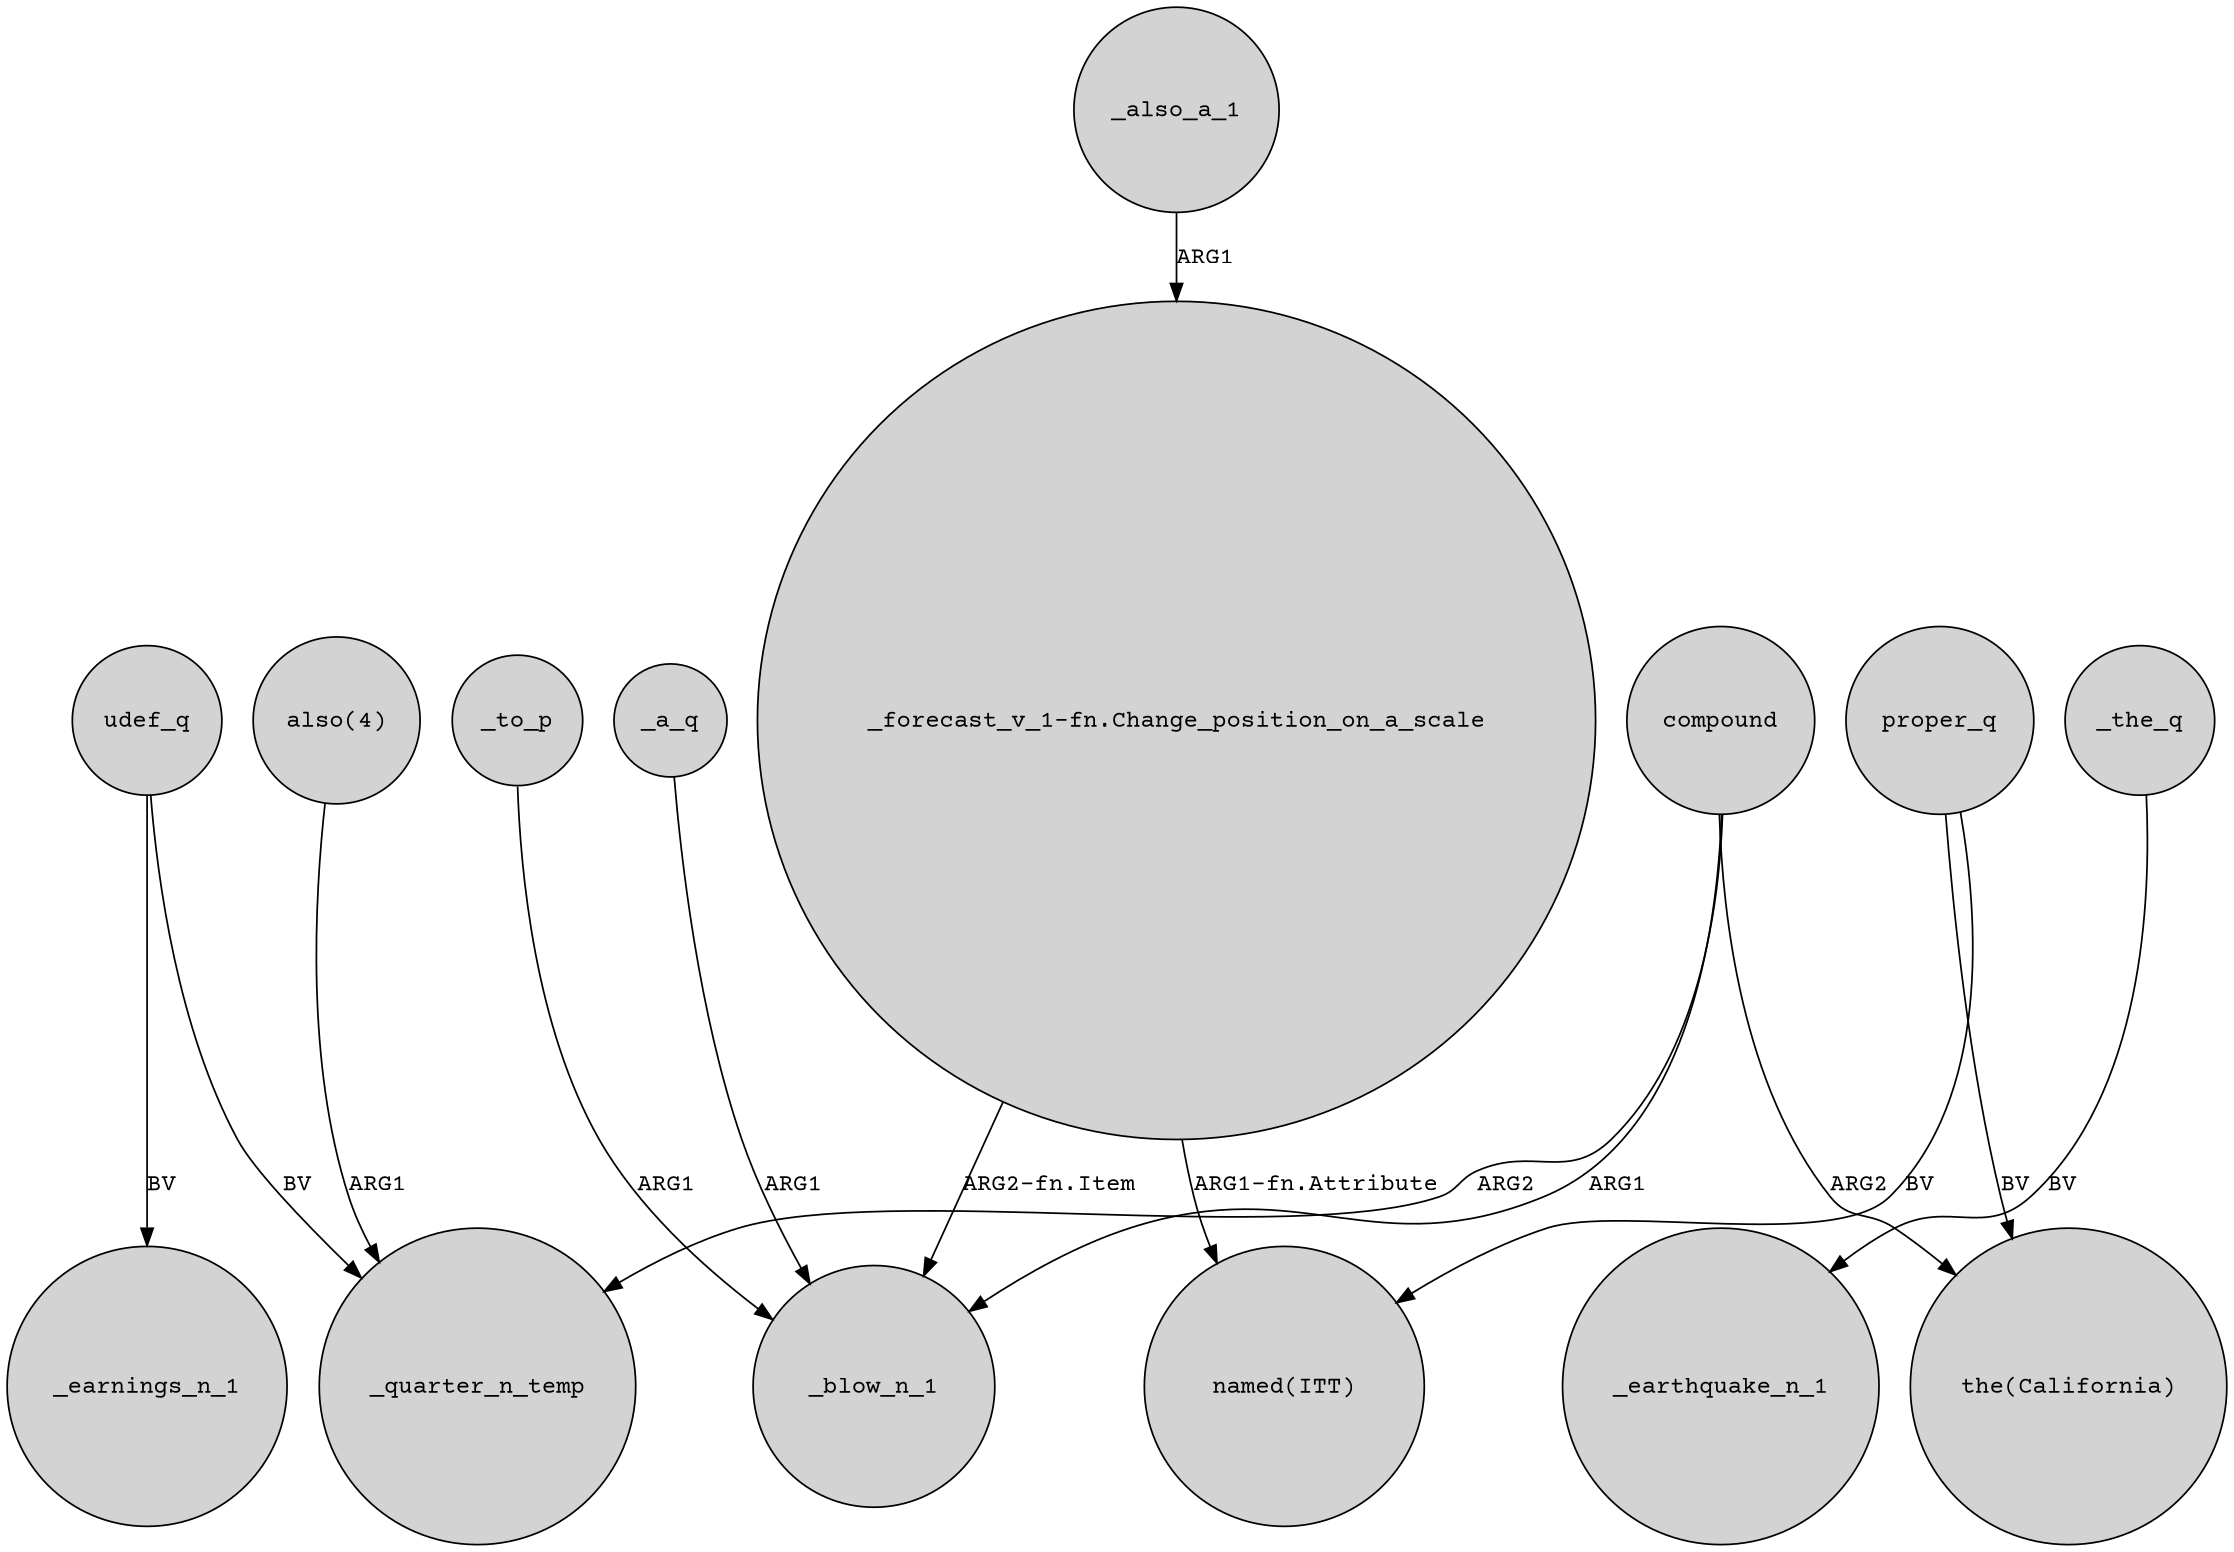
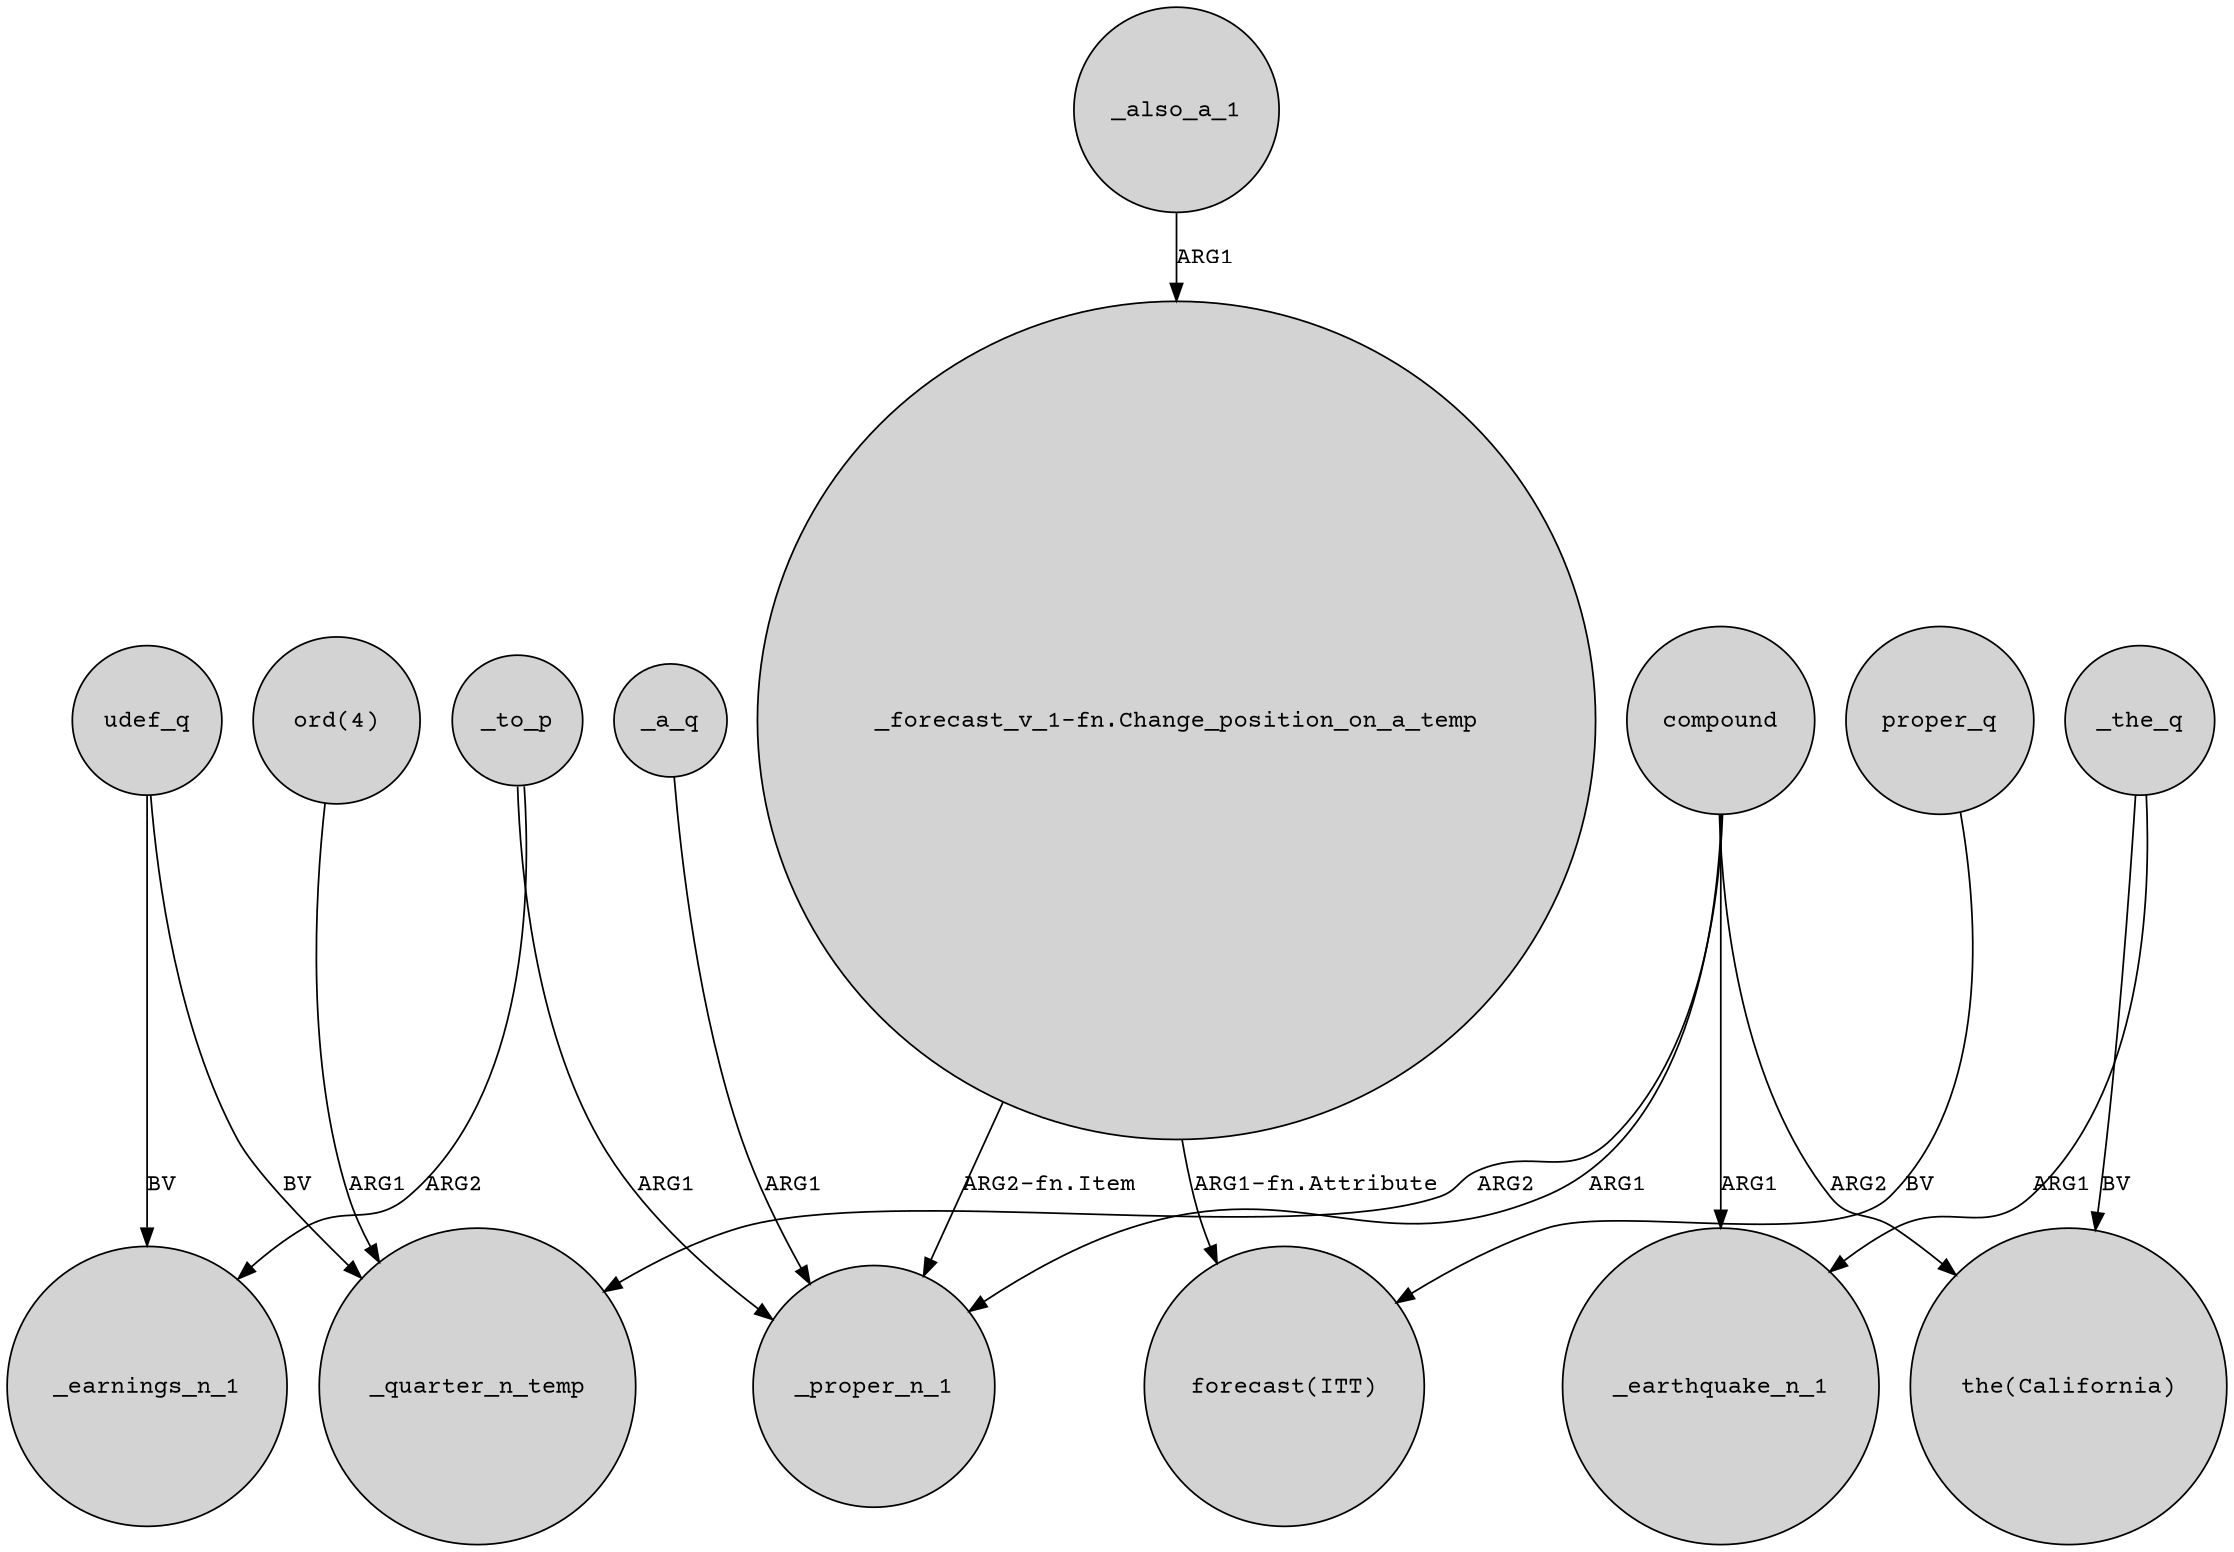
node "also(4)": label "also(4)" -> "ord(4)"
node "_forecast_v_1-fn.Change_position_on_a_scale": label "_forecast_v_1-fn.Change_position_on_a_scale" -> "_forecast_v_1-fn.Change_position_on_a_temp"
edge "compound" -> "_earthquake_n_1": added, label "ARG1"
edge "proper_q" -> "the(California)": now "_the_q" -> "the(California)"
edge "_to_p" -> "_earnings_n_1": added, label "ARG2"
edge "_the_q" -> "_earthquake_n_1": label "BV" -> "ARG1"
node "_blow_n_1": label "_blow_n_1" -> "_proper_n_1"
node "named(ITT)": label "named(ITT)" -> "forecast(ITT)"
